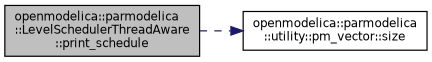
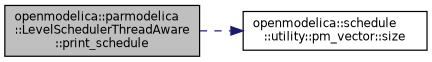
node "openmodelica::parmodelica ::utility::pm_vector::size": label "openmodelica::parmodelica ::utility::pm_vector::size" -> "openmodelica::schedule ::utility::pm_vector::size"
